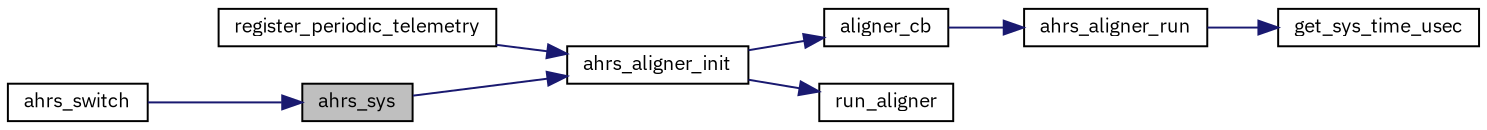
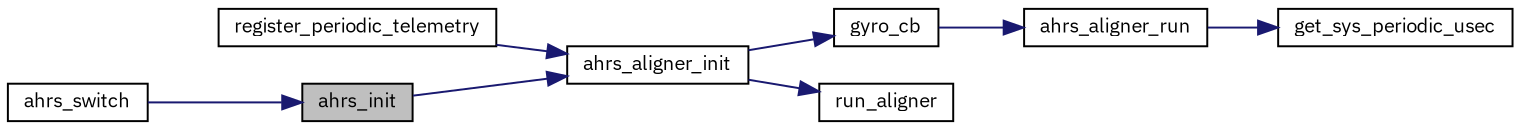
node "aligner_cb": label "aligner_cb" -> "gyro_cb"
node "get_sys_time_usec": label "get_sys_time_usec" -> "get_sys_periodic_usec"
node "ahrs_sys": label "ahrs_sys" -> "ahrs_init"
